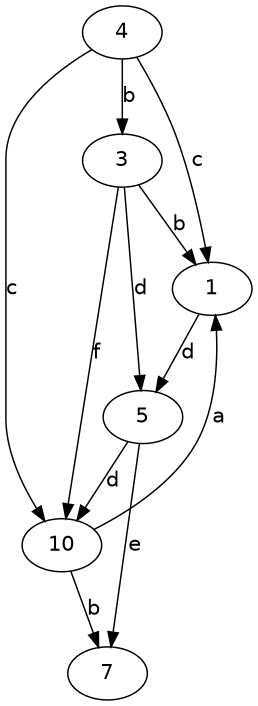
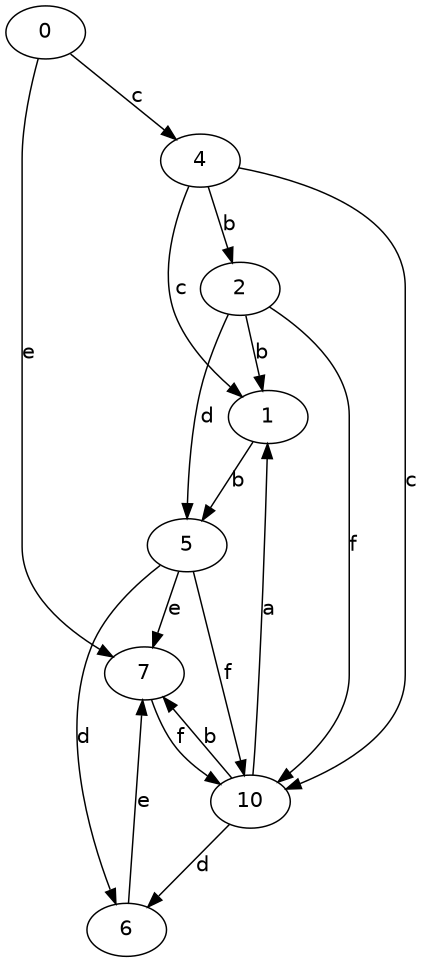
node "0": added
node "3": label "3" -> "2"
edge "1" -> "5": label "d" -> "b"
edge "5" -> "10": label "d" -> "f"
edge "7" -> "10": added, label "f"
node "6": added
